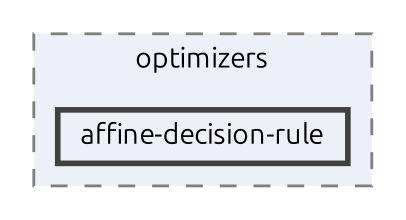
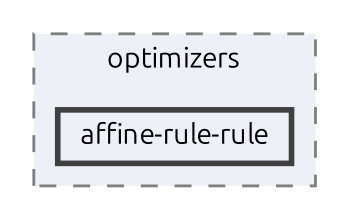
node "affine-decision-rule": label "affine-decision-rule" -> "affine-rule-rule"
